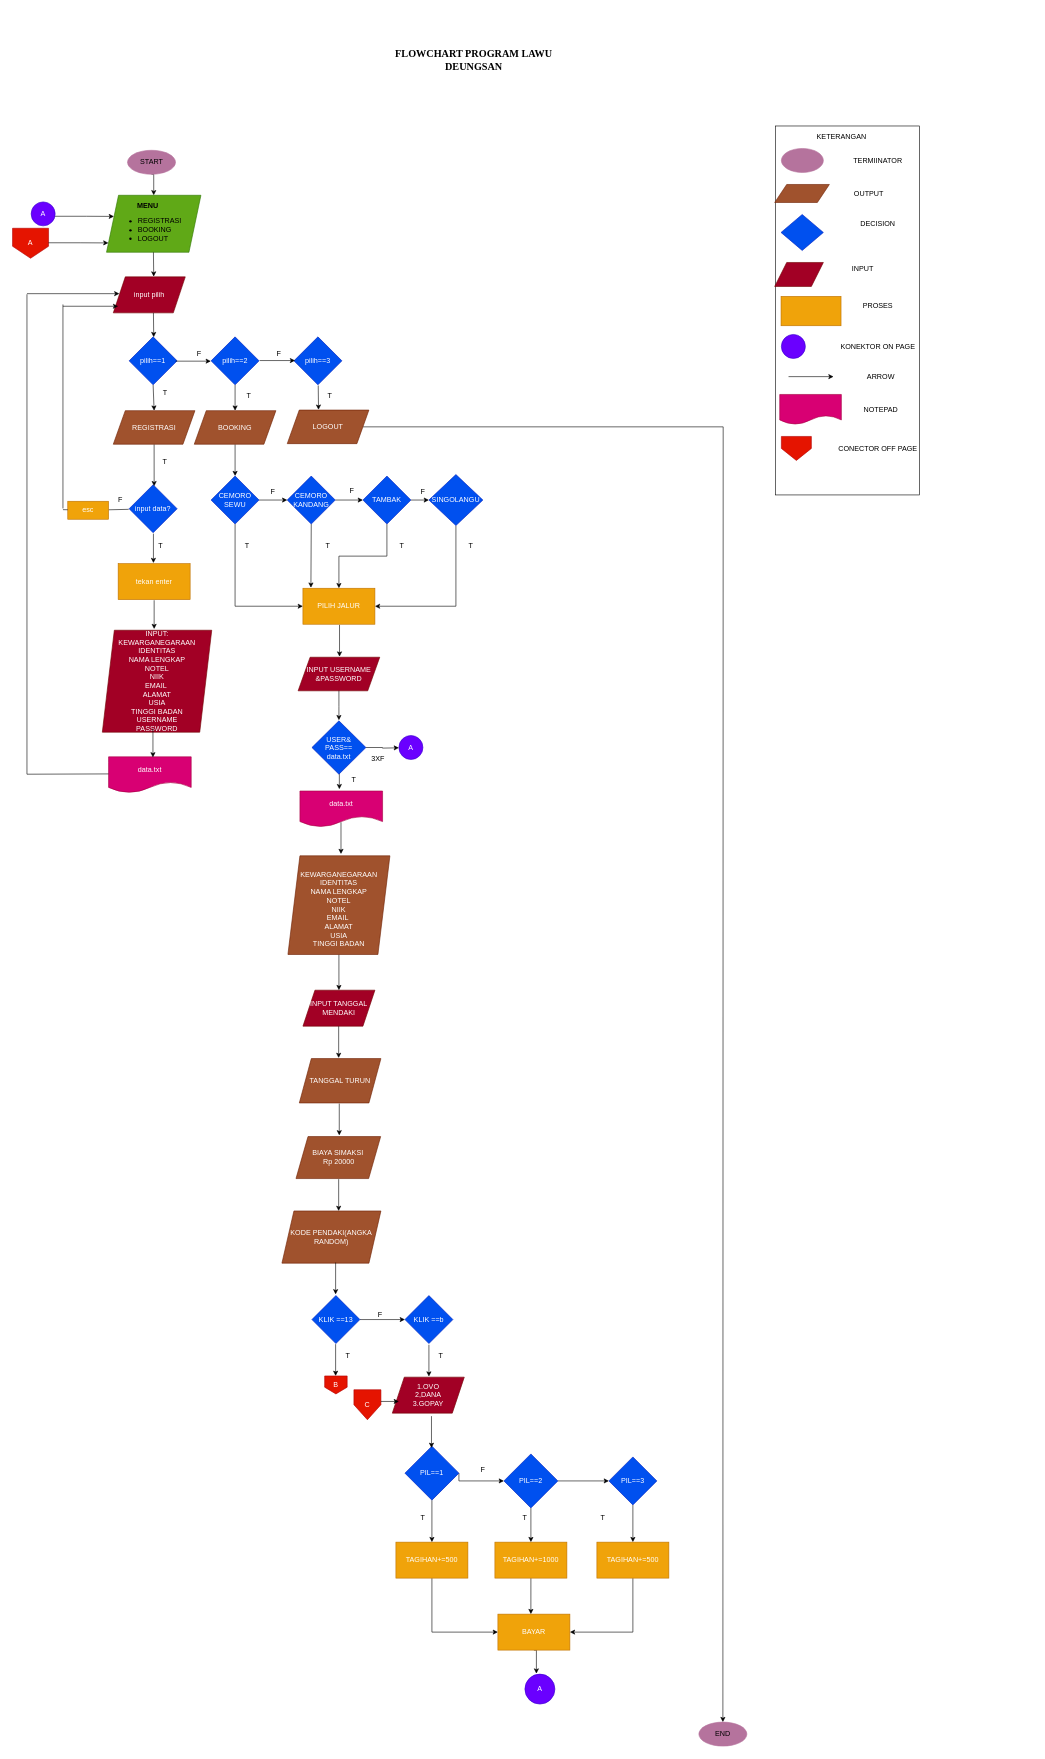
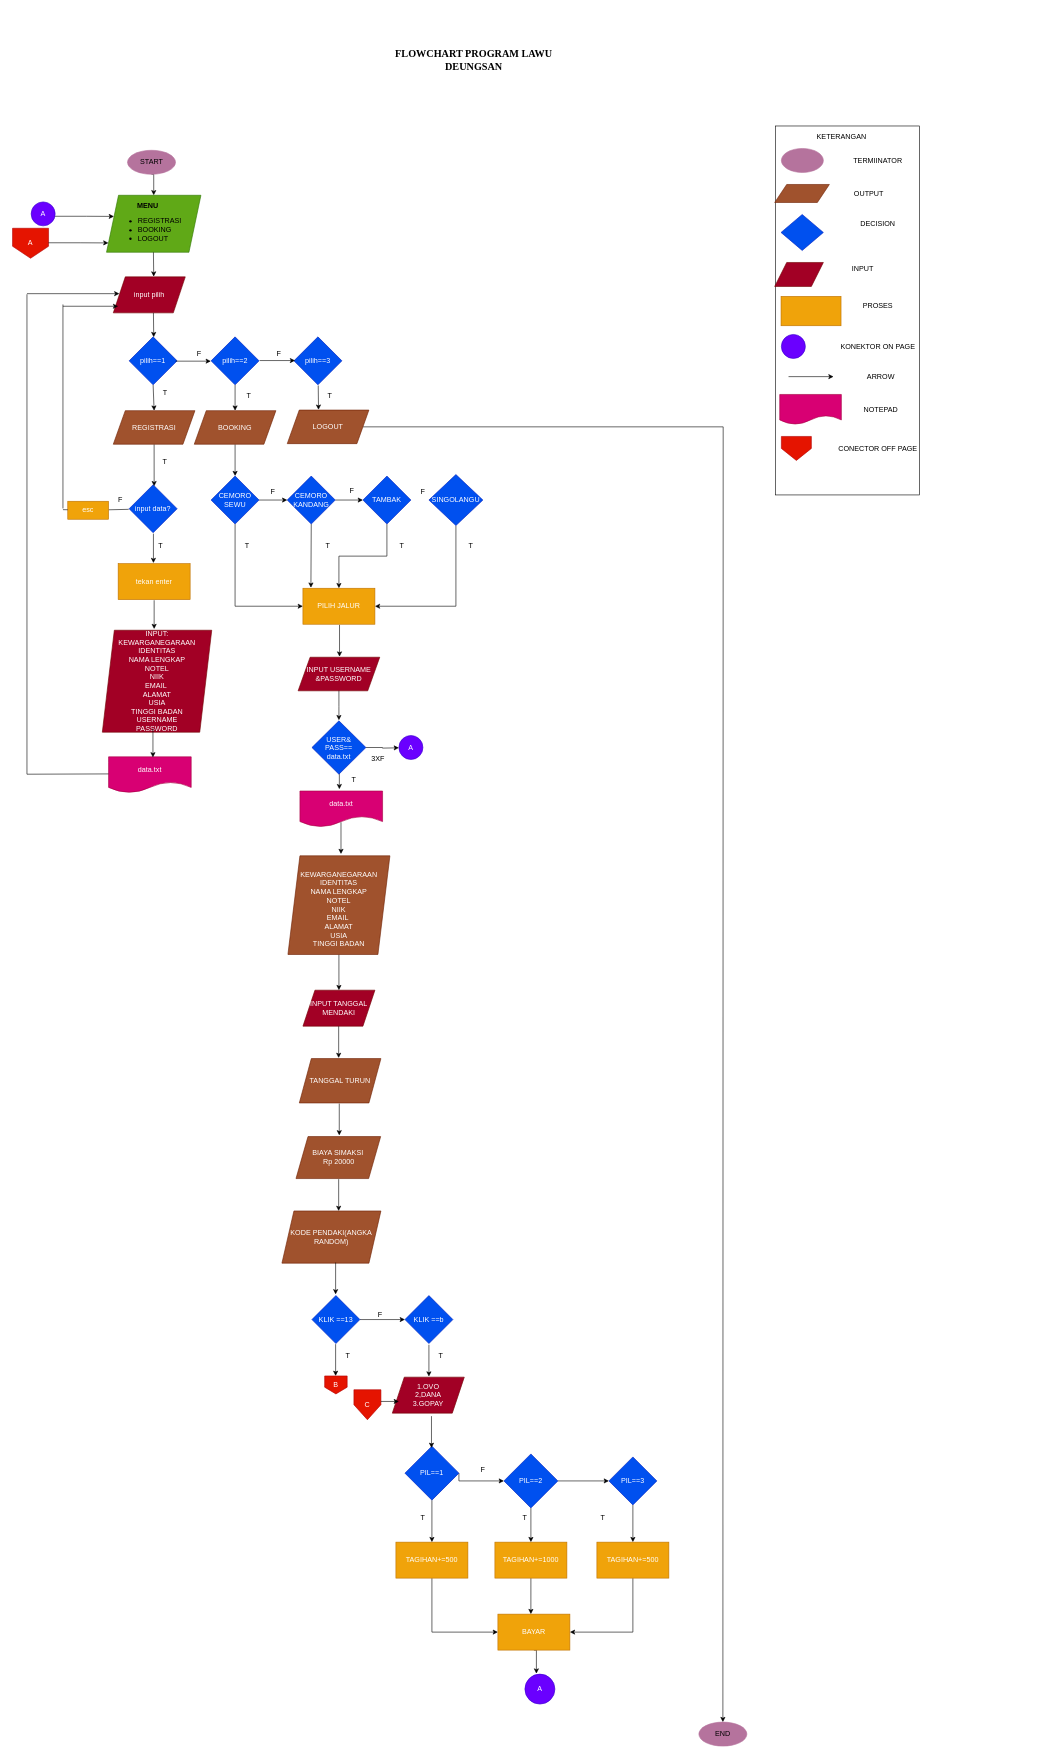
edge "TAMBAK" -> "SINGOLANGU": removed
